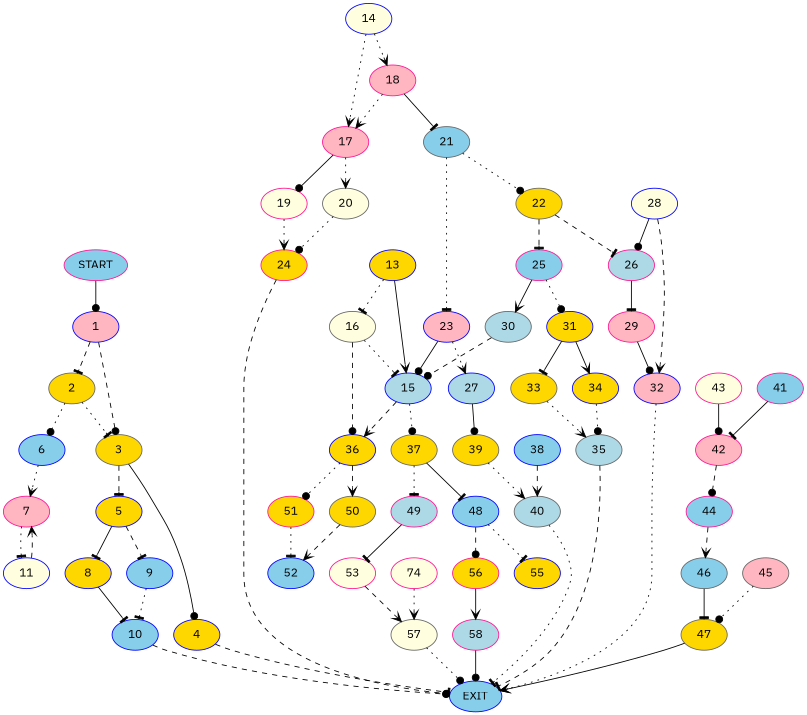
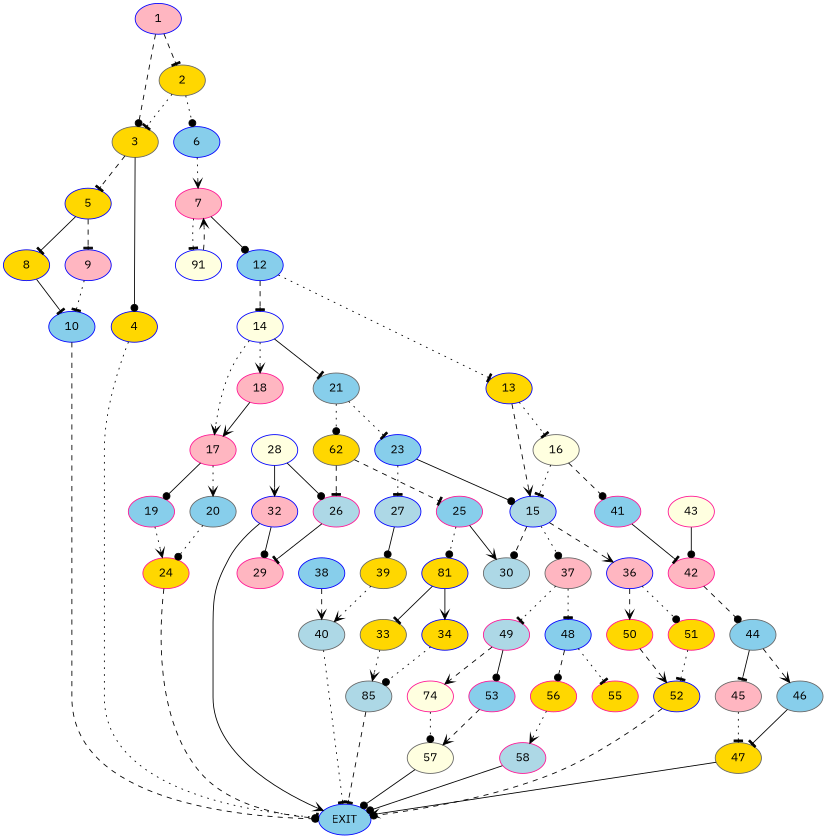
edge "18" -> "17": style dotted -> solid
edge "18" -> "21": now "14" -> "21"
node "19": fillcolor lightyellow -> skyblue
node "20": fillcolor lightyellow -> skyblue
node "22": label "22" -> "62"
node "START": removed
node "12": added
edge "28" -> "32": style dashed -> solid
edge "13" -> "15": style solid -> dashed
node "23": fillcolor lightpink -> skyblue
node "31": label "31" -> "81"
edge "23" -> "27": arrowhead vee -> tee
edge "30" -> "15": reversed
edge "29" -> "32": reversed
edge "16" -> "36": now "16" -> "41"
node "36": fillcolor gold -> lightpink
node "37": fillcolor gold -> lightpink
node "35": label "35" -> "85"
edge "37" -> "48": style solid -> dotted
node "50": color gray40 -> deeppink
node "44": color deeppink -> gray40
edge "49" -> "53": arrowhead tee -> dot
node "11": label "11" -> "91"
node "9": fillcolor skyblue -> lightpink
node "52": fillcolor skyblue -> gold
node "53": fillcolor lightyellow -> skyblue
node "55": color blue -> deeppink
edge "32" -> "EXIT": style dotted -> solid
edge "74" -> "57": arrowhead vee -> dot
edge "56" -> "58": style solid -> dotted
edge "45" -> "47": arrowhead dot -> tee
edge "57" -> "EXIT": style dotted -> solid
edge "49" -> "74": added
edge "44" -> "45": added
edge "4" -> "EXIT": style dashed -> dotted
edge "52" -> "EXIT": added
